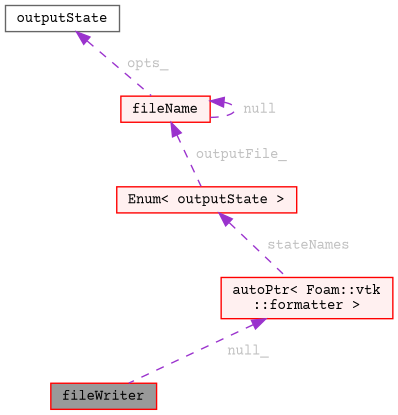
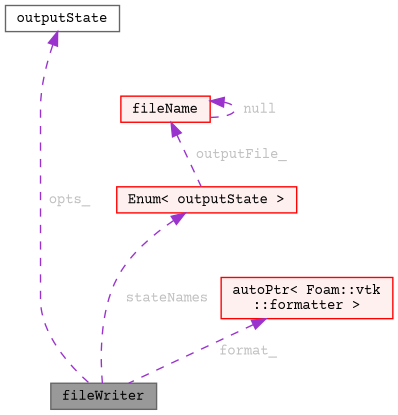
edge "fileName" -> "outputState": now "fileWriter" -> "outputState"
edge "autoPtr< Foam::vtk ::formatter >" -> "Enum< outputState >": now "fileWriter" -> "Enum< outputState >"
edge "fileWriter" -> "autoPtr< Foam::vtk ::formatter >": label " null_" -> " format_"
node "fileWriter": color red -> gray40
